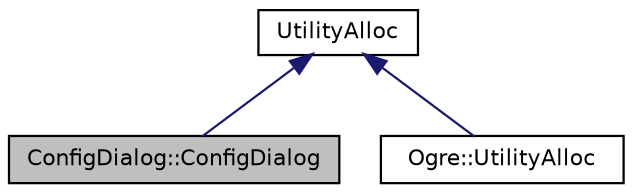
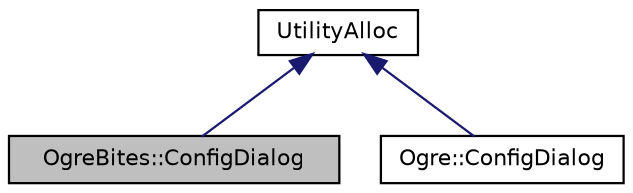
node "ConfigDialog::ConfigDialog": label "ConfigDialog::ConfigDialog" -> "OgreBites::ConfigDialog"
node "Ogre::UtilityAlloc": label "Ogre::UtilityAlloc" -> "Ogre::ConfigDialog"
